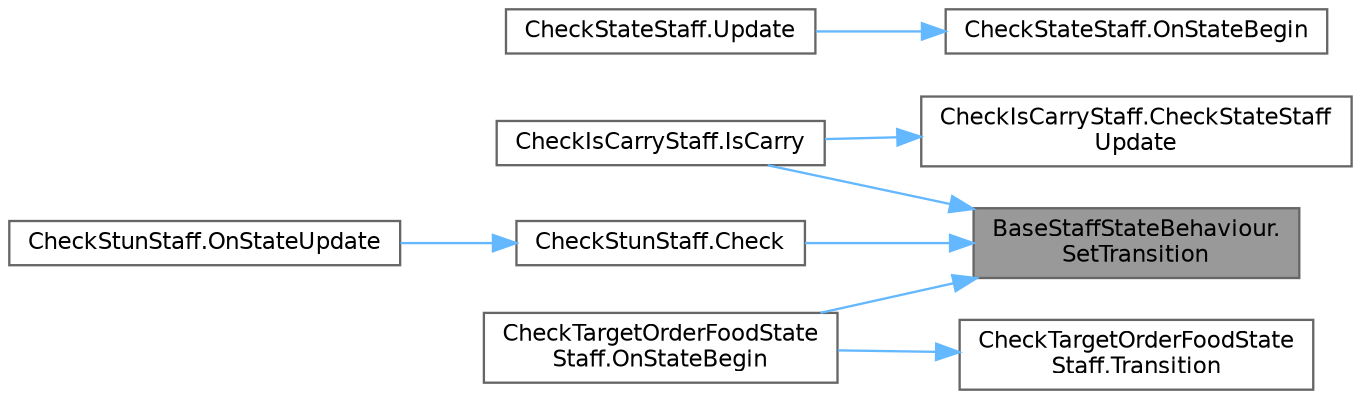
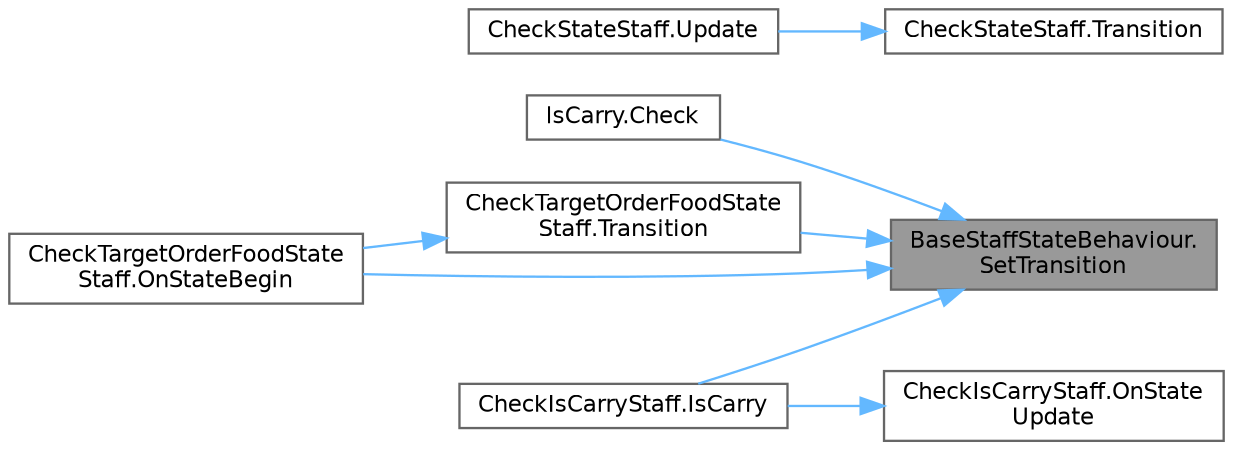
node "CheckStateStaff.OnStateBegin": label "CheckStateStaff.OnStateBegin" -> "CheckStateStaff.Transition"
node "CheckIsCarryStaff.CheckStateStaff Update": label "CheckIsCarryStaff.CheckStateStaff Update" -> "CheckIsCarryStaff.OnState Update"
edge "CheckTargetOrderFoodState Staff.Transition" -> "BaseStaffStateBehaviour. SetTransition": added
node "CheckStunStaff.OnStateUpdate": removed
node "CheckStunStaff.Check": label "CheckStunStaff.Check" -> "IsCarry.Check"
